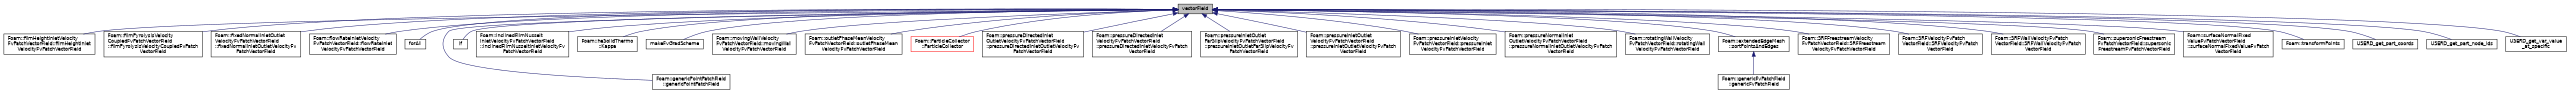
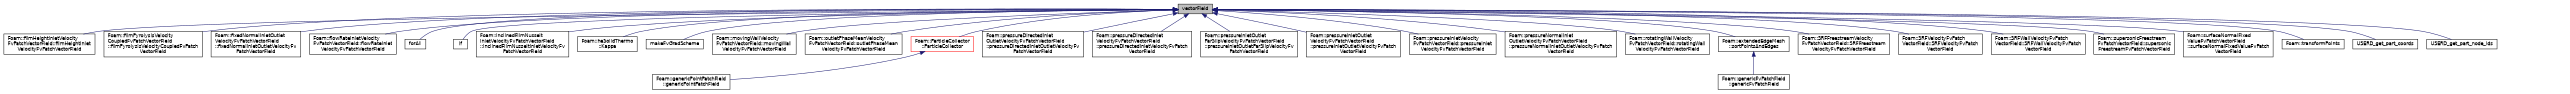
edge "Foam::genericPointPatchField ::genericPointPatchField" -> "vectorField": now "Foam::genericPointPatchField ::genericPointPatchField" -> "Foam::ParticleCollector ::ParticleCollector"
node "USERD_get_var_value _at_specific": removed
